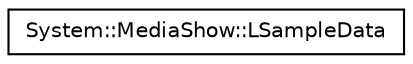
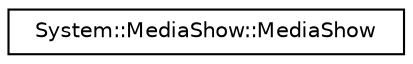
node "System::MediaShow::LSampleData": label "System::MediaShow::LSampleData" -> "System::MediaShow::MediaShow"
